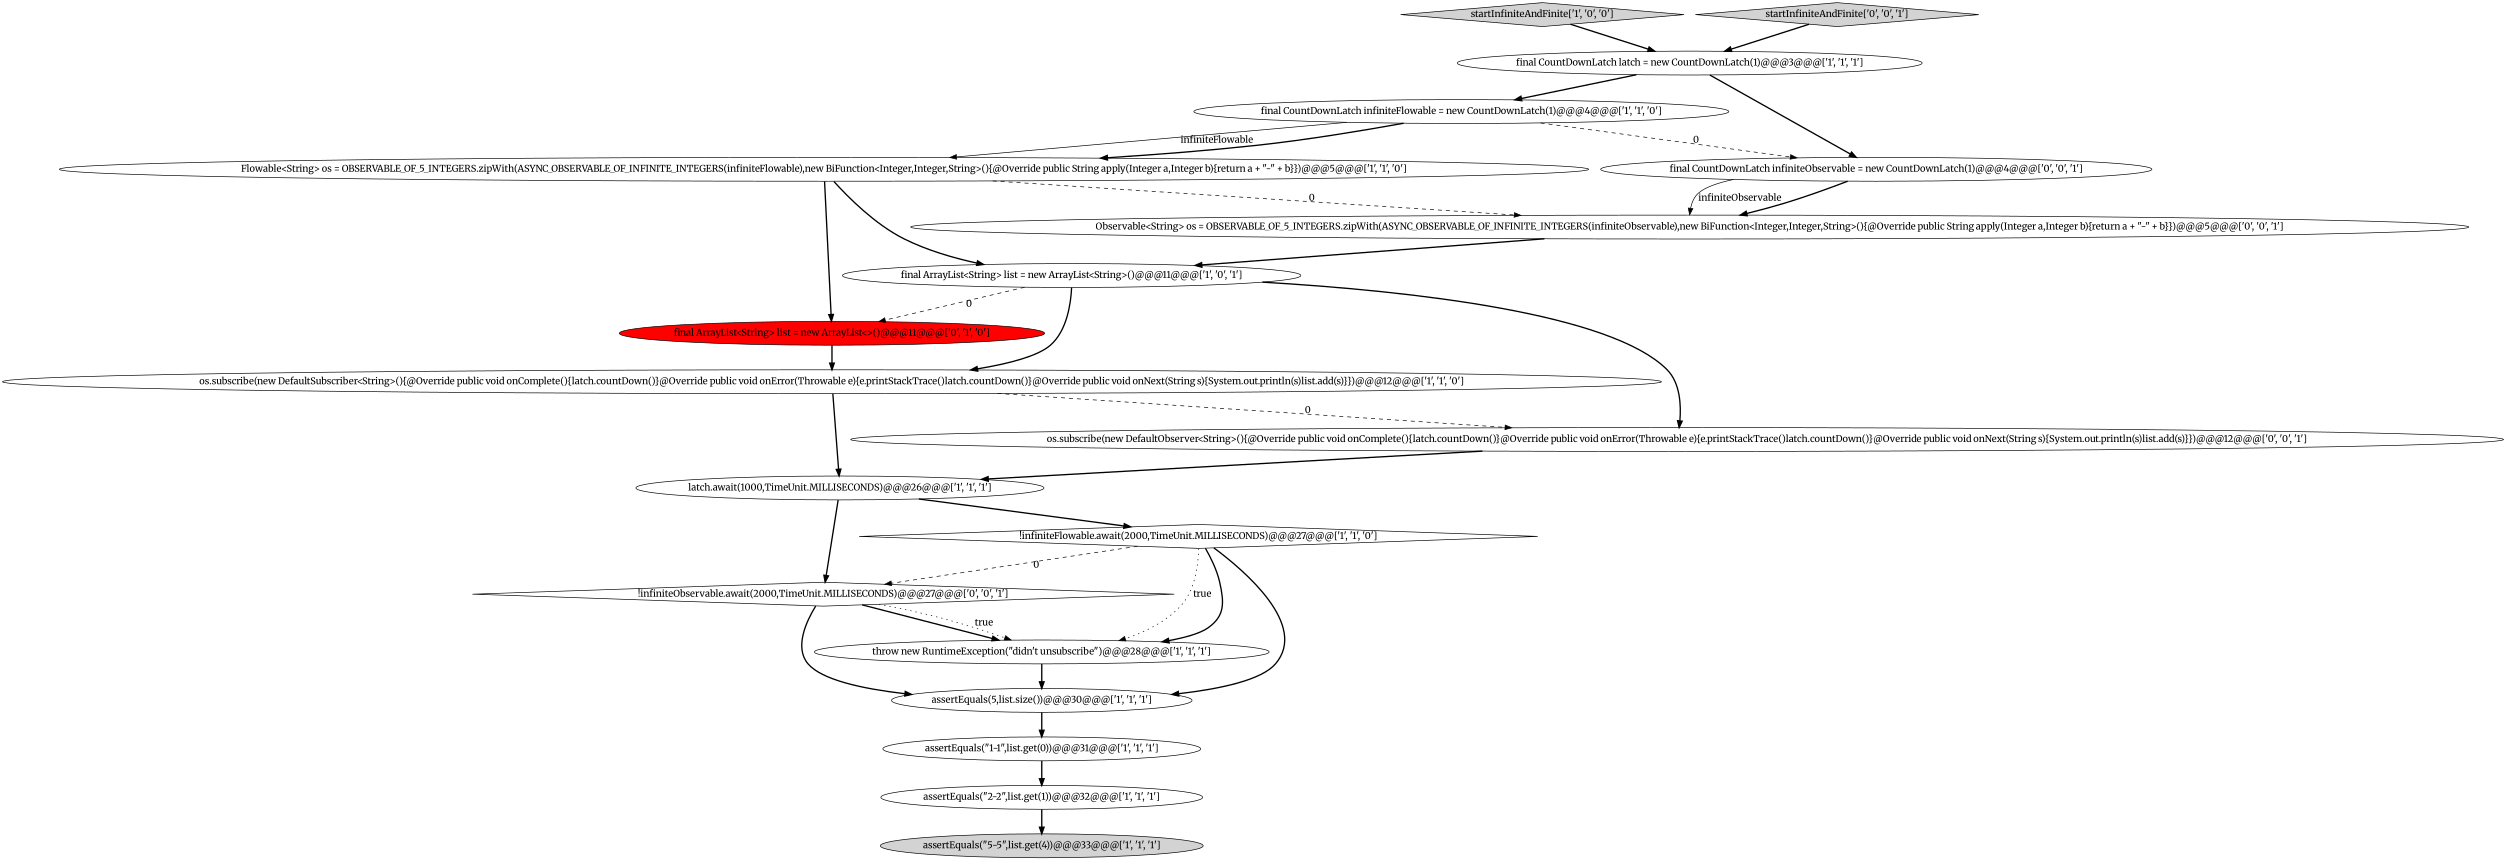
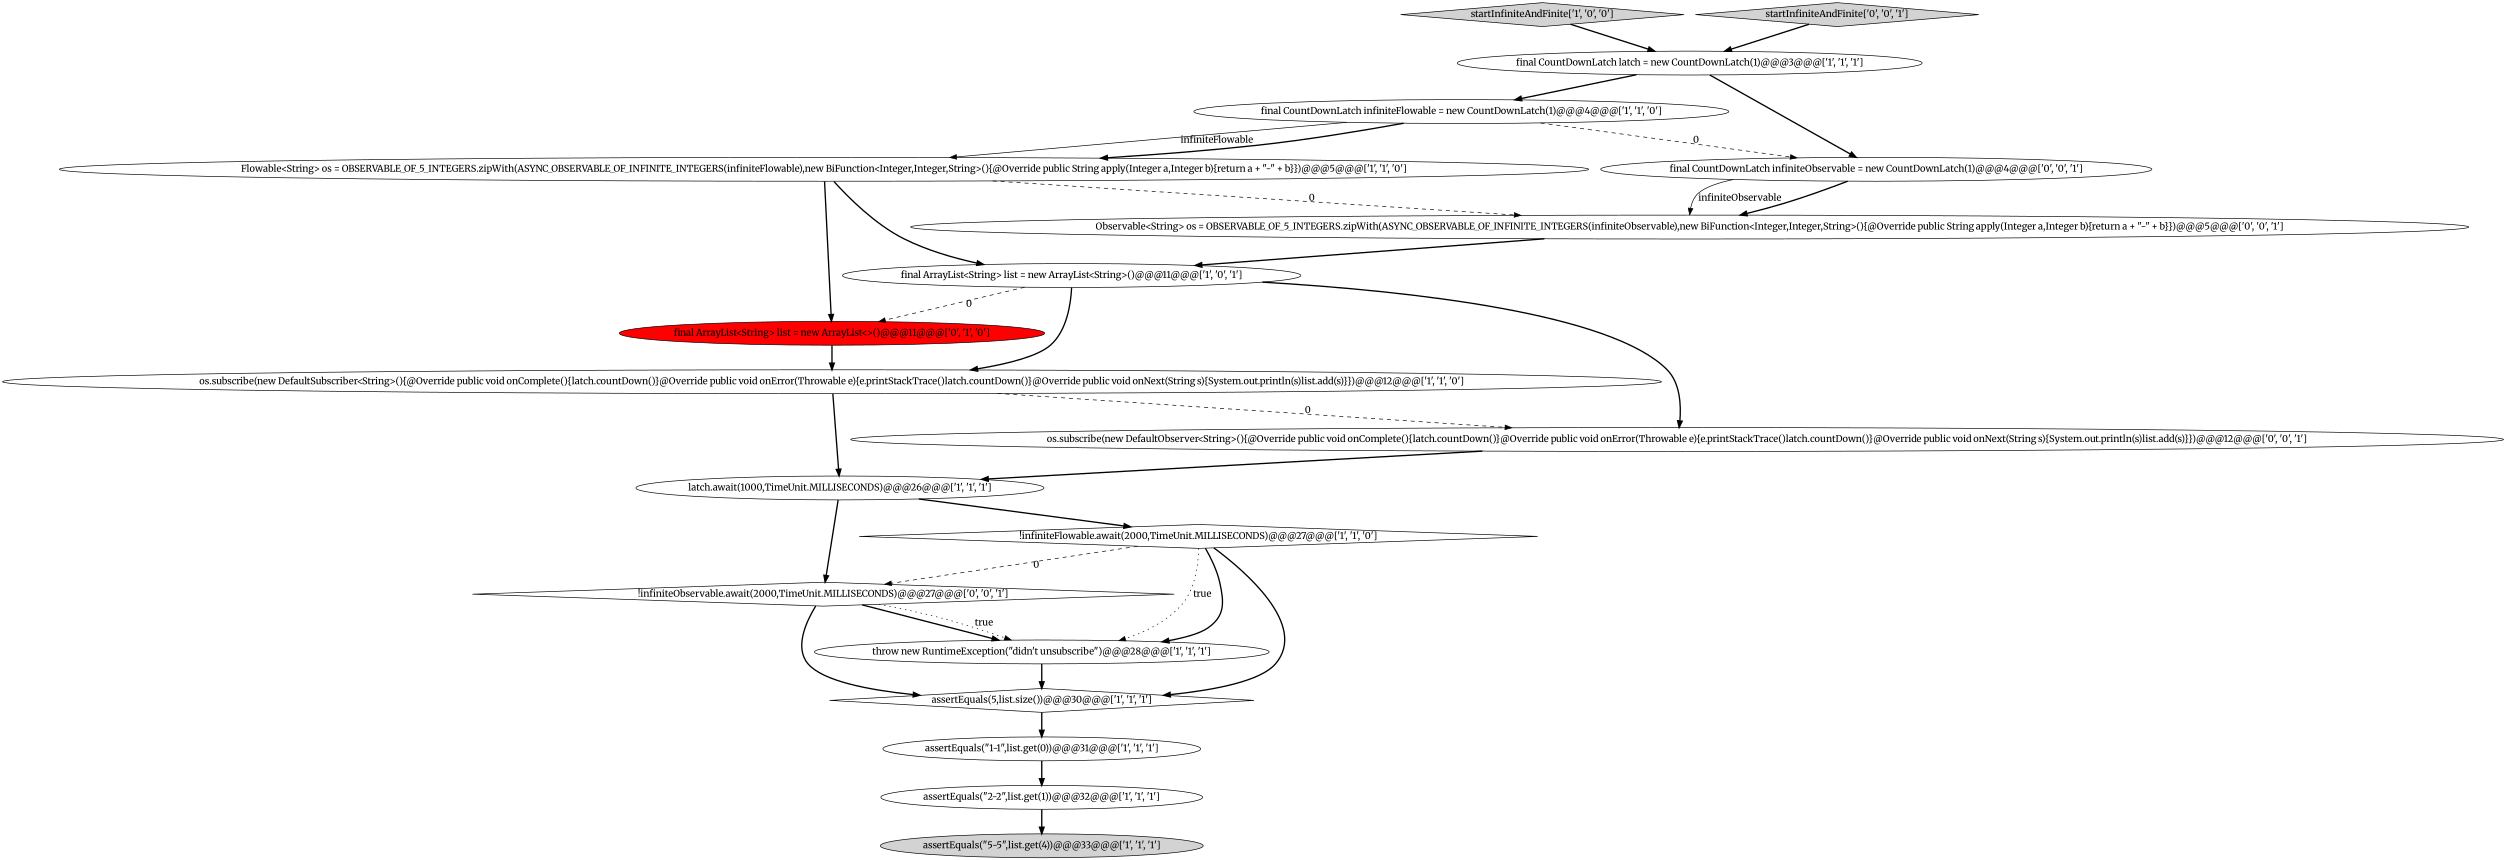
node "assertEquals(5,list.size())@@@30@@@['1', '1', '1']": shape ellipse -> diamond
